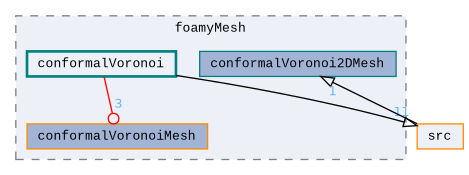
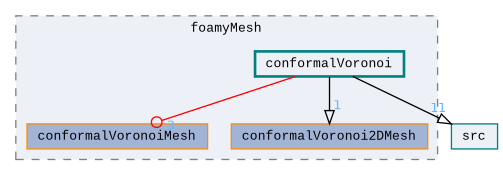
node "conformalVoronoi2DMesh": color teal -> darkorange
edge "src" -> "conformalVoronoi2DMesh": now "conformalVoronoi" -> "conformalVoronoi2DMesh"
node "src": color darkorange -> teal
